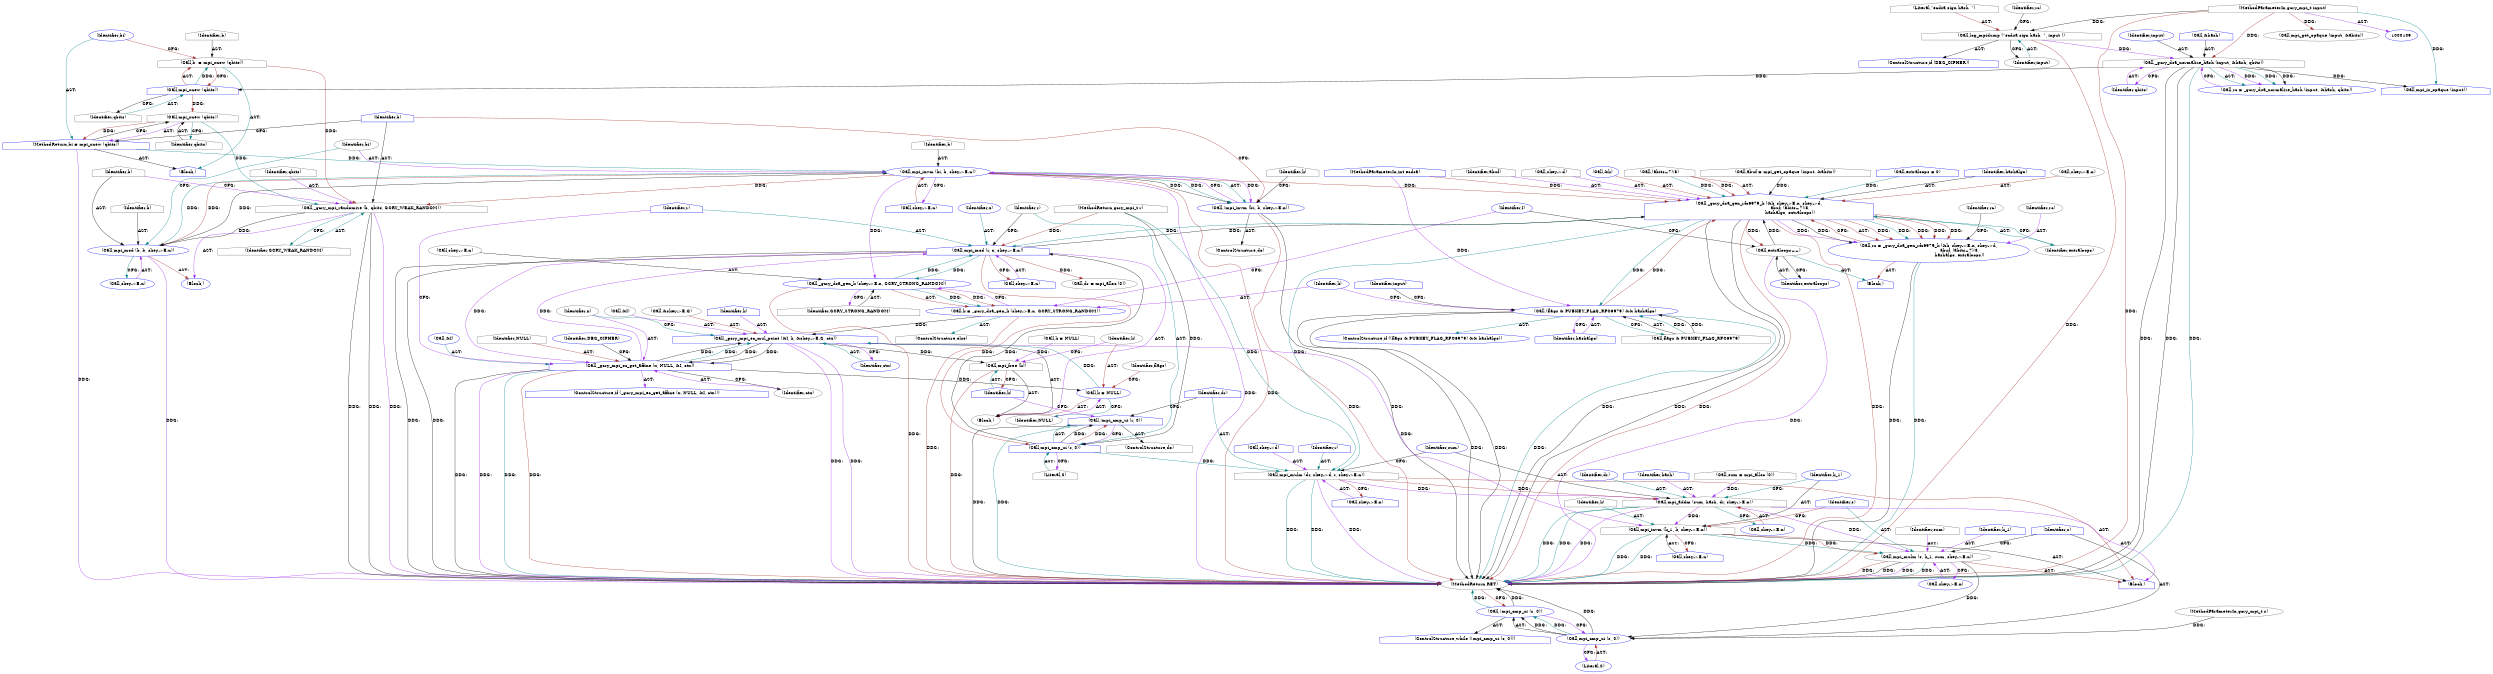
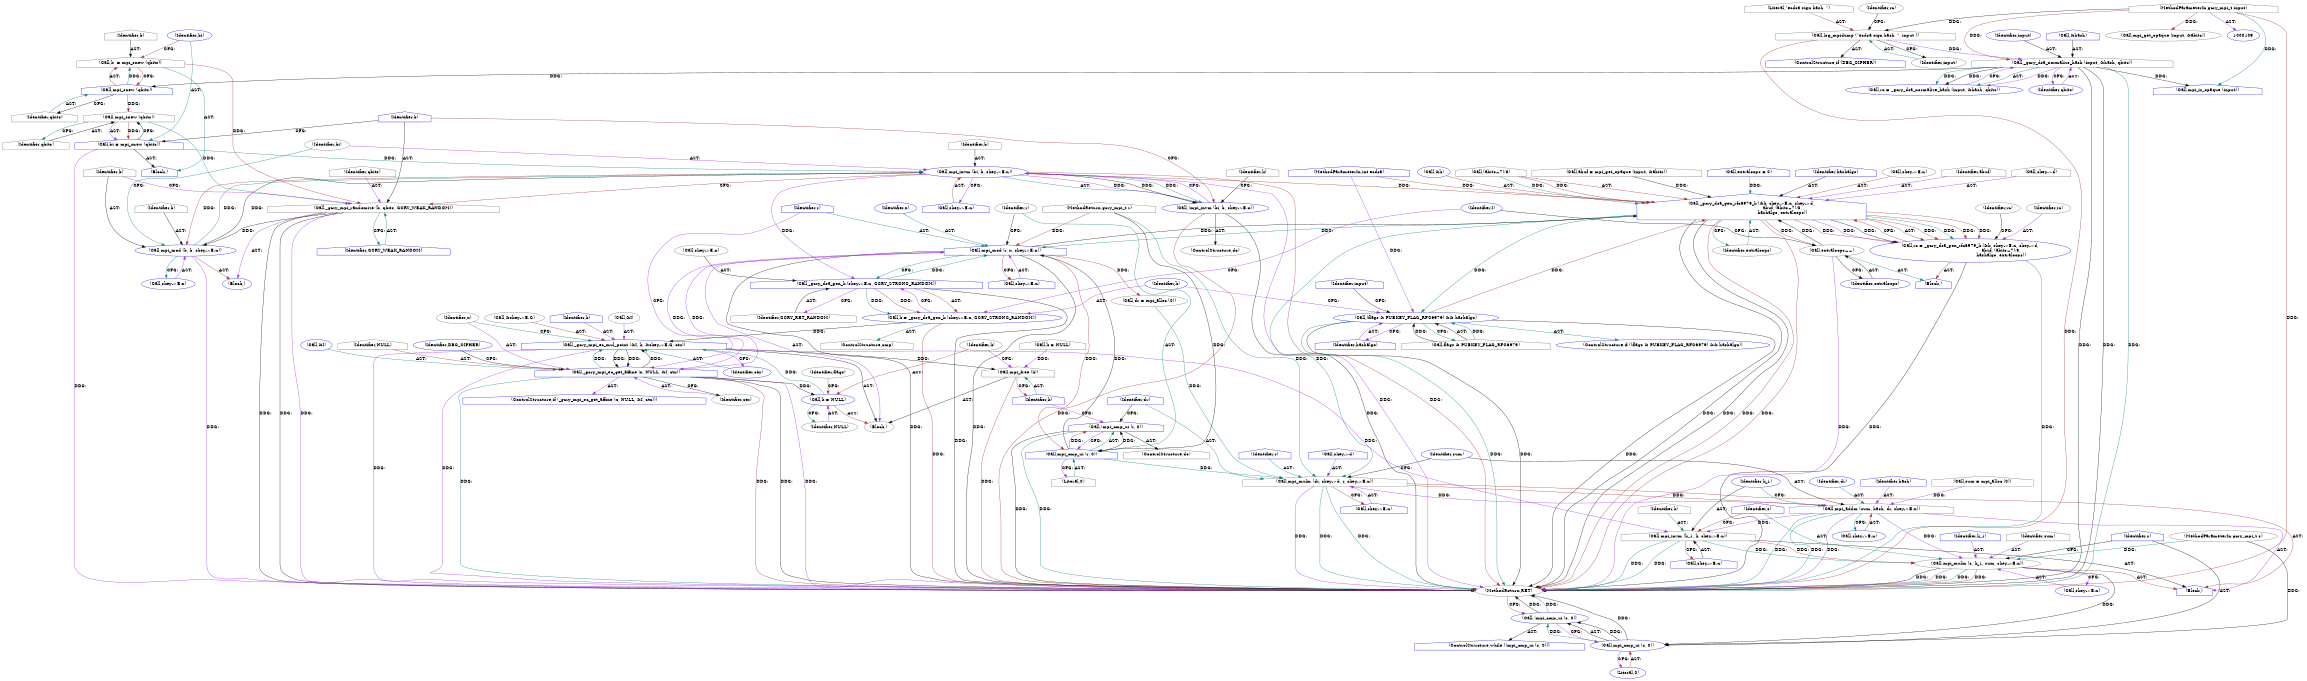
node "(MethodReturn,bi = mpi_snew (qbits))": label "(MethodReturn,bi = mpi_snew (qbits))" -> "(Call,bi = mpi_snew (qbits))"
edge "(Call,mpi_invm (bi, b, skey->E.n))" -> "(Call,_gcry_mpi_randomize (b, qbits, GCRY_WEAK_RANDOM))": label "DDG: " -> "CFG: "
node "(Identifier,GCRY_WEAK_RANDOM)": color gray40 -> blue
edge "(Call,mpi_mod (r, x, skey->E.n))" -> "(Call,_gcry_dsa_gen_k (skey->E.n, GCRY_STRONG_RANDOM))": label "DDG: " -> "CFG: "
node "(Call,_gcry_dsa_gen_k (skey->E.n, GCRY_STRONG_RANDOM))": shape ellipse -> house
node "(Identifier,GCRY_STRONG_RANDOM)": label "(Identifier,GCRY_STRONG_RANDOM)" -> "(Identifier,GCRY_RET_RANDOM)"
node "(ControlStructure,else)": label "(ControlStructure,else)" -> "(ControlStructure,cmp)"
edge "(Call,dr = mpi_alloc (0))" -> "(Call,mpi_mulm (dr, skey->d, r, skey->E.n))": added, label "DDG:"
edge "(MethodParameterIn,gcry_mpi_t s)" -> "(Call,mpi_mulm (s, k_1, sum, skey->E.n))": added, label "DDG:"
edge "(Call,_gcry_dsa_gen_k (skey->E.n, GCRY_STRONG_RANDOM))" -> "(MethodReturn,RET)": color brown -> black
